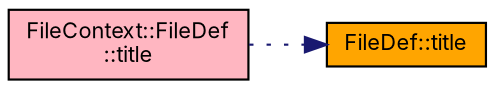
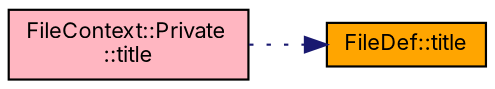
node "FileContext::FileDef ::title": label "FileContext::FileDef ::title" -> "FileContext::Private ::title"
